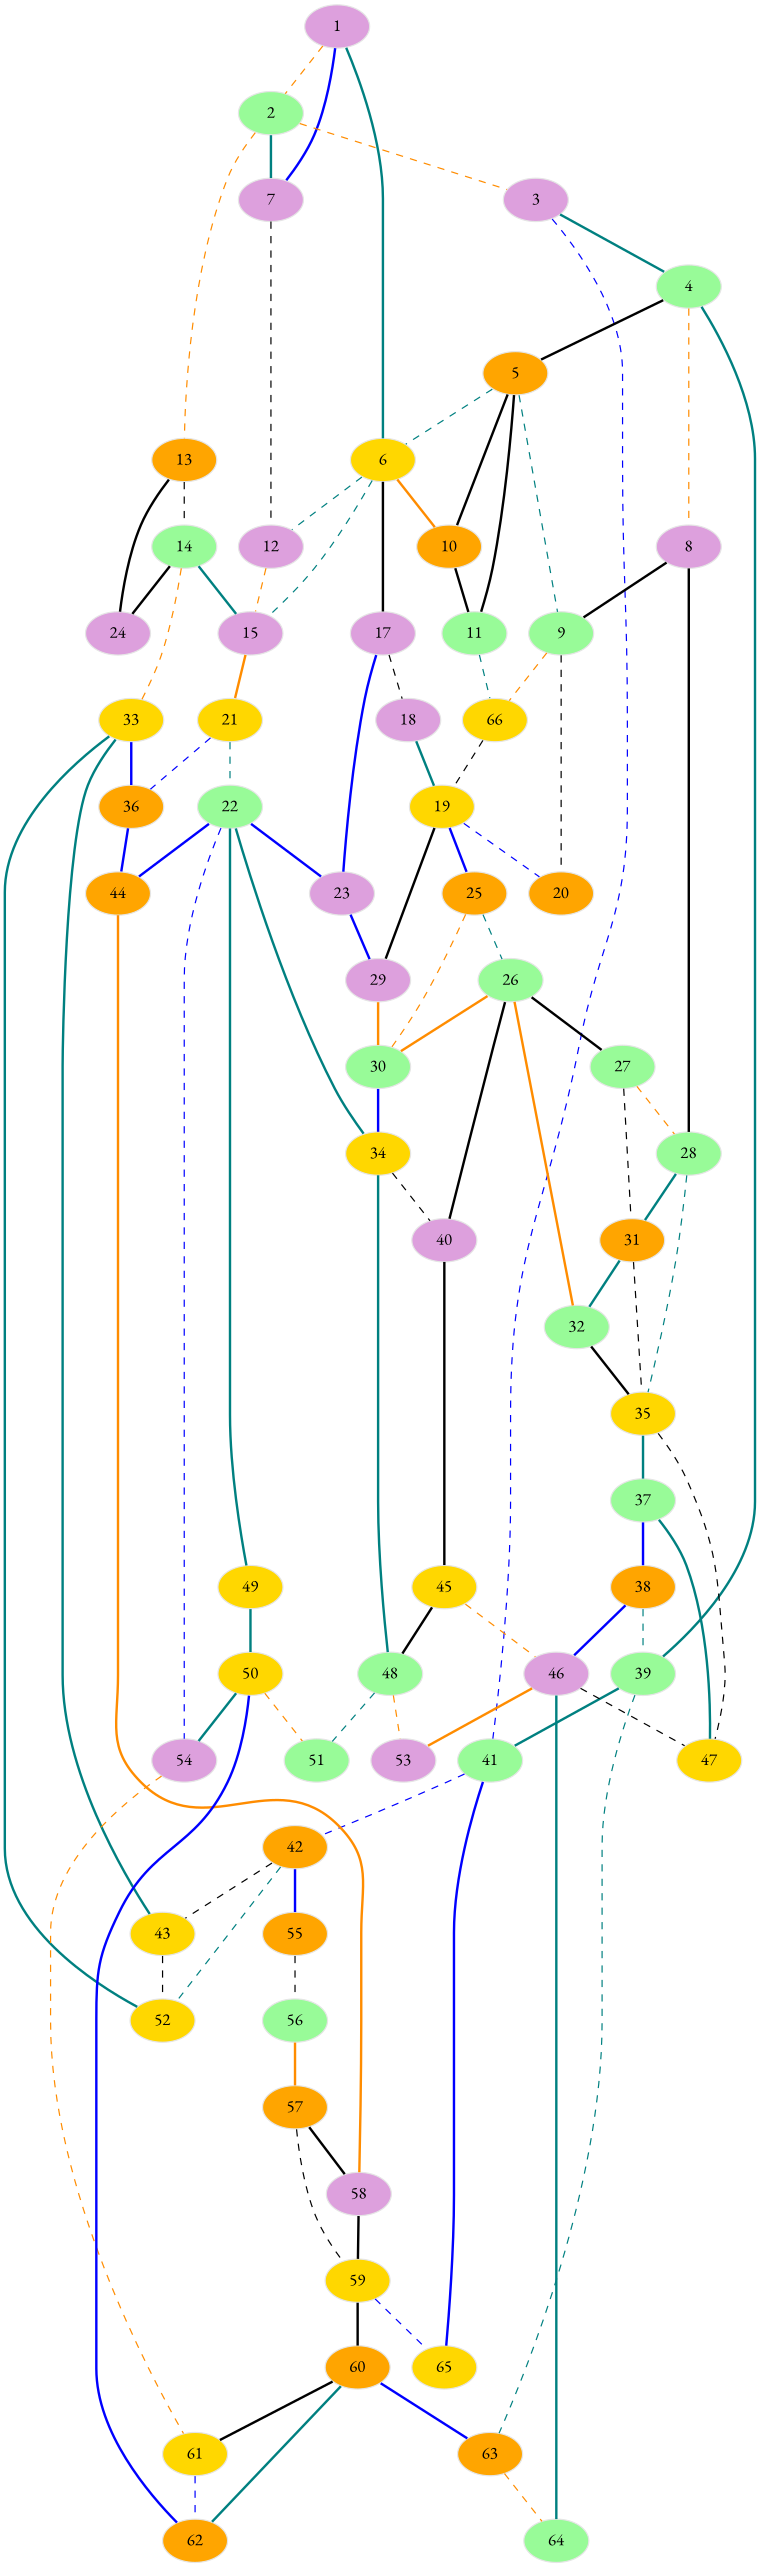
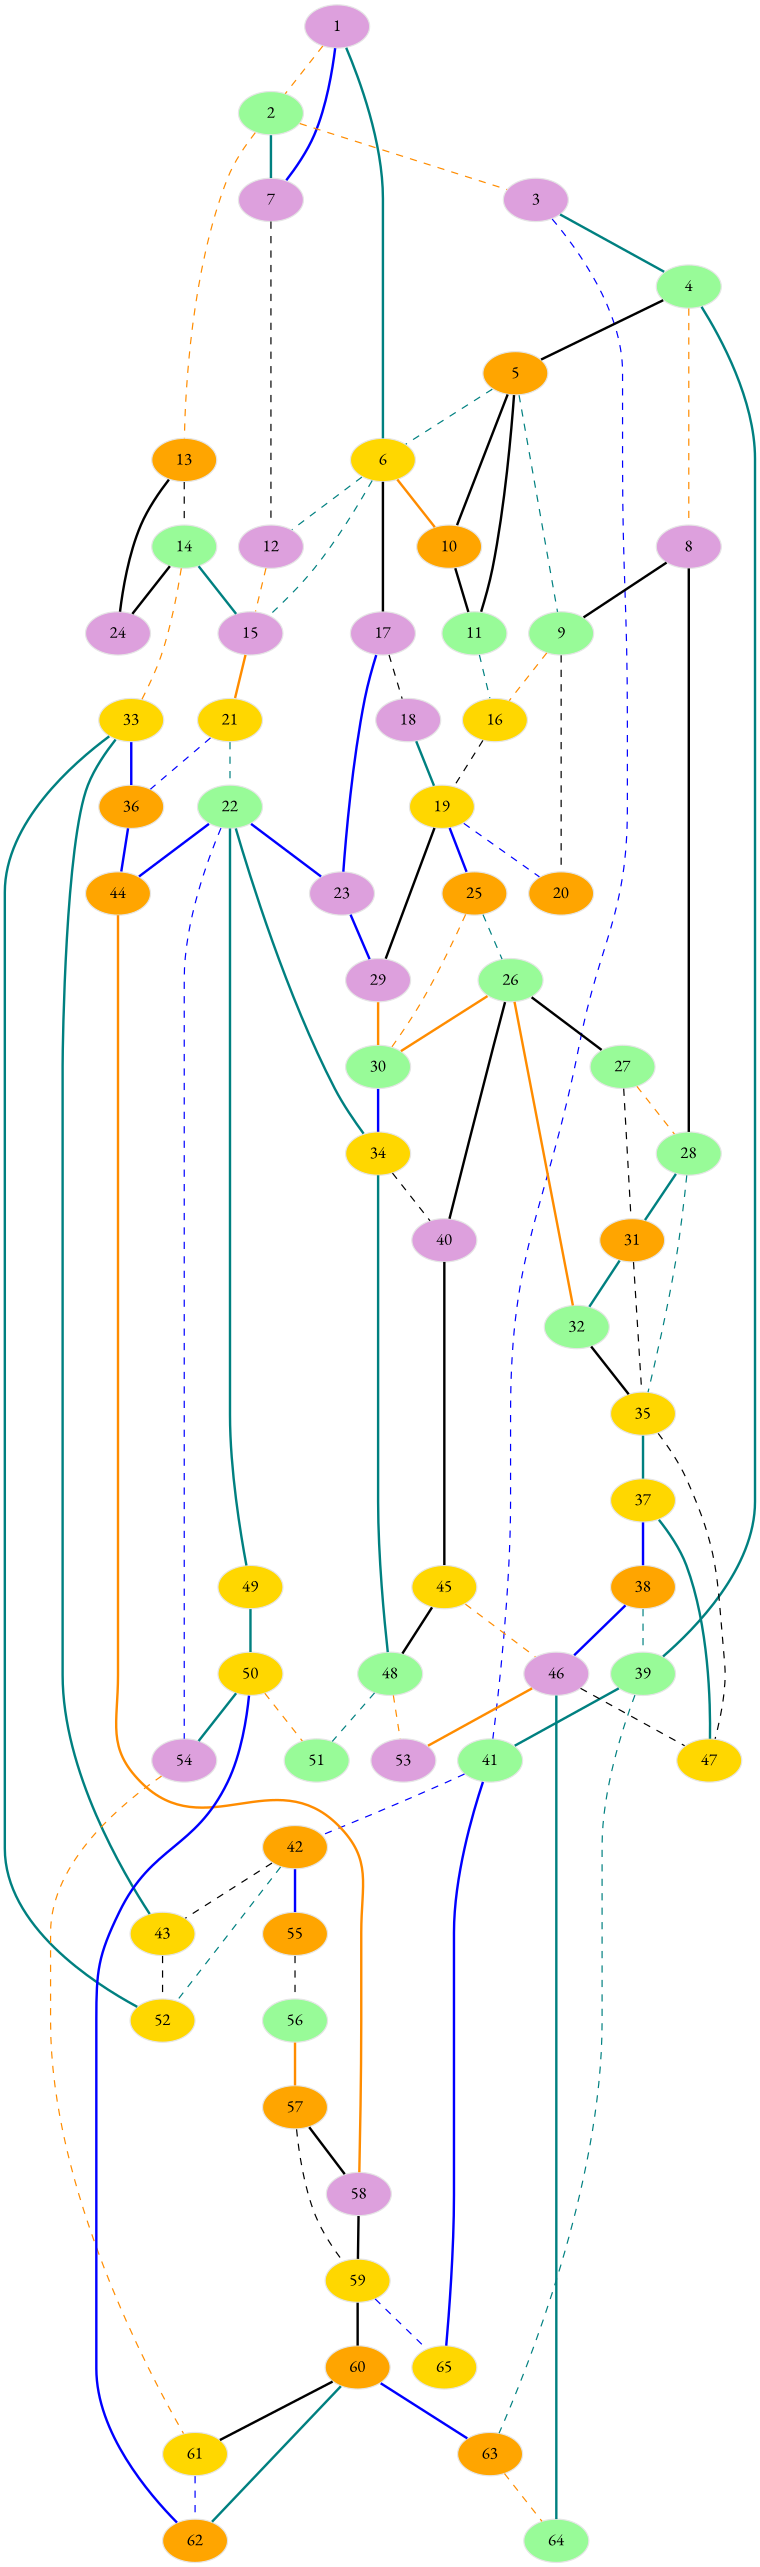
node "66": label "66" -> "16"
node "37": fillcolor palegreen -> gold
